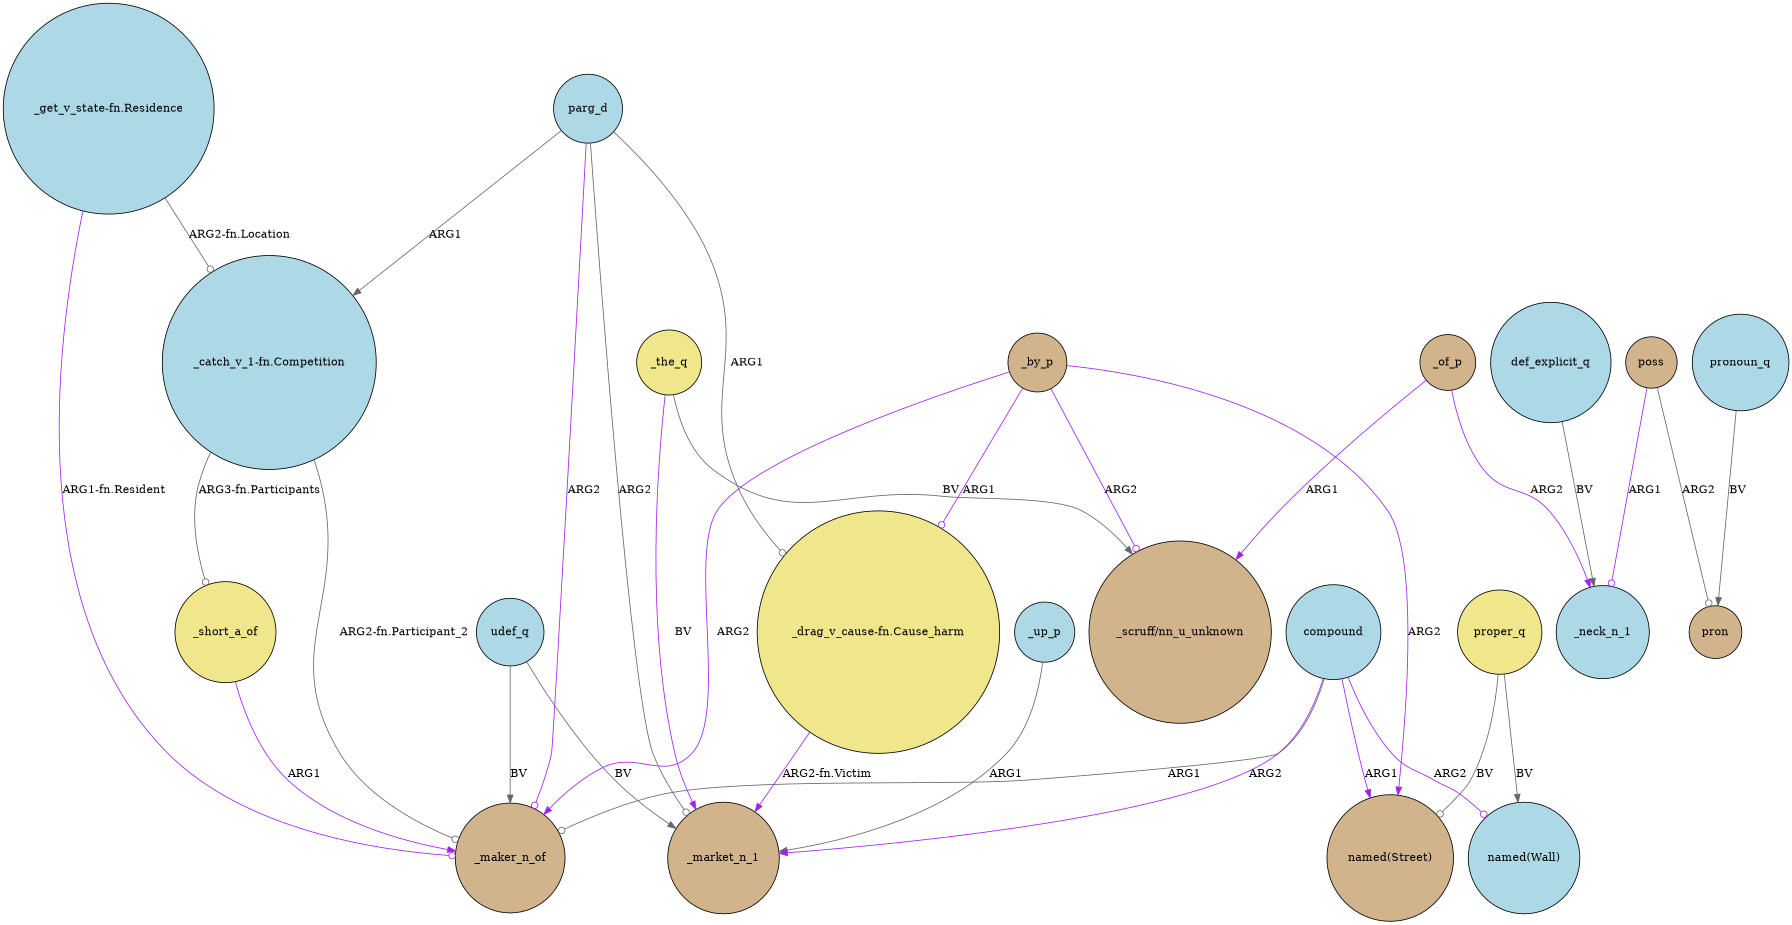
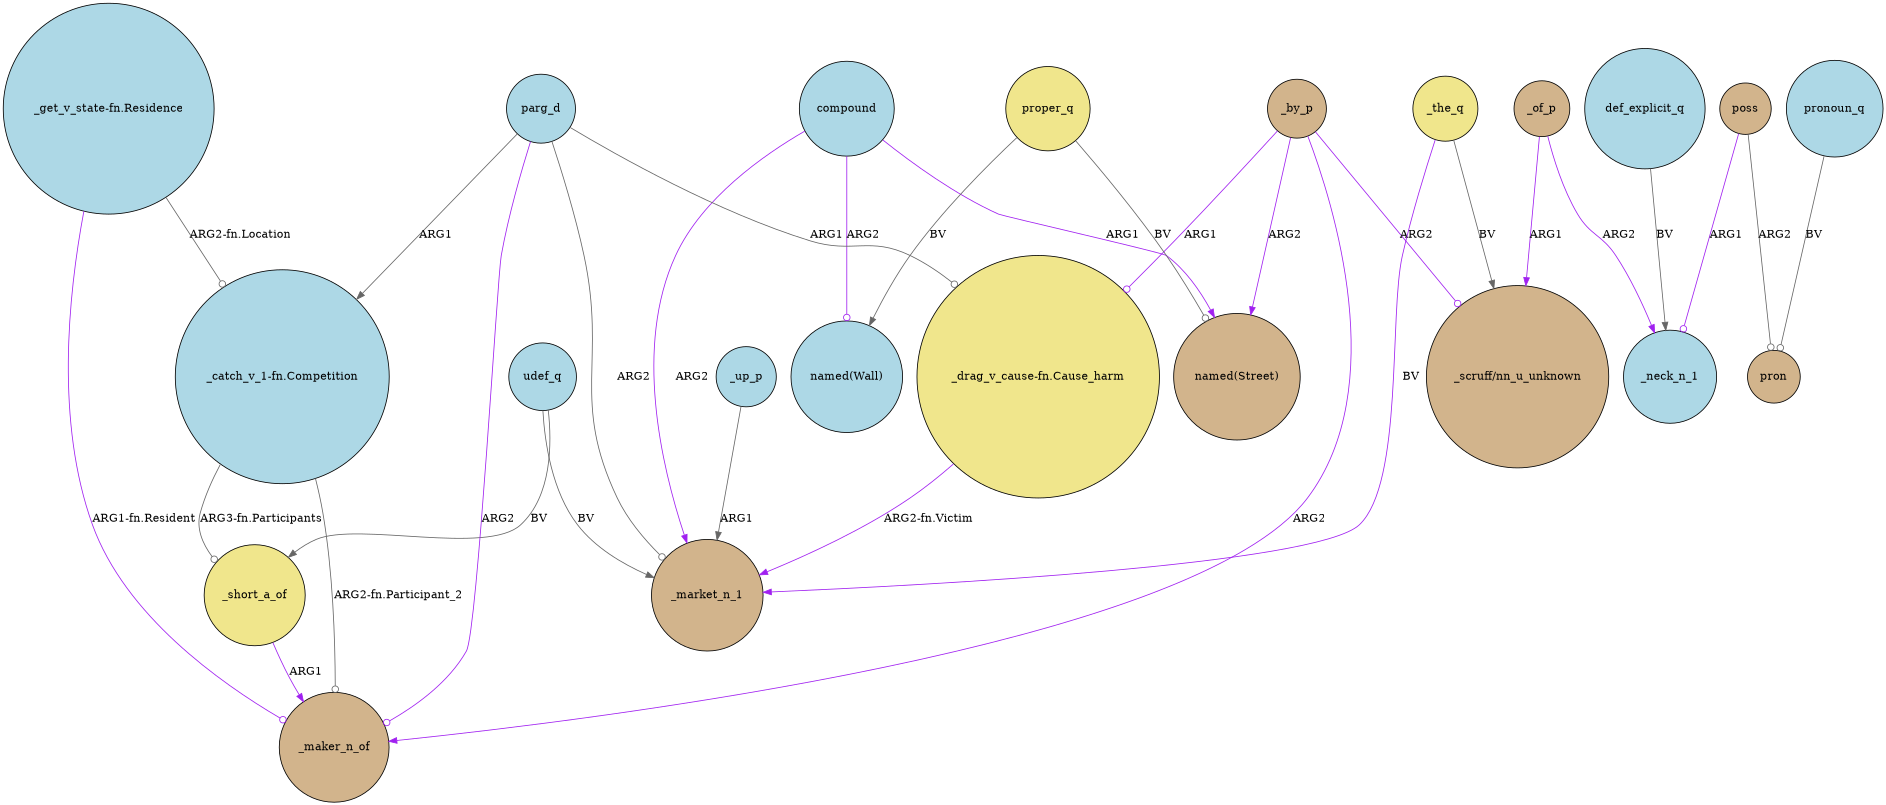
edge "pronoun_q" -> "pron": arrowhead normal -> odot
edge "udef_q" -> "_maker_n_of": now "udef_q" -> "_short_a_of"
edge "compound" -> "_maker_n_of": removed, label "ARG1"
